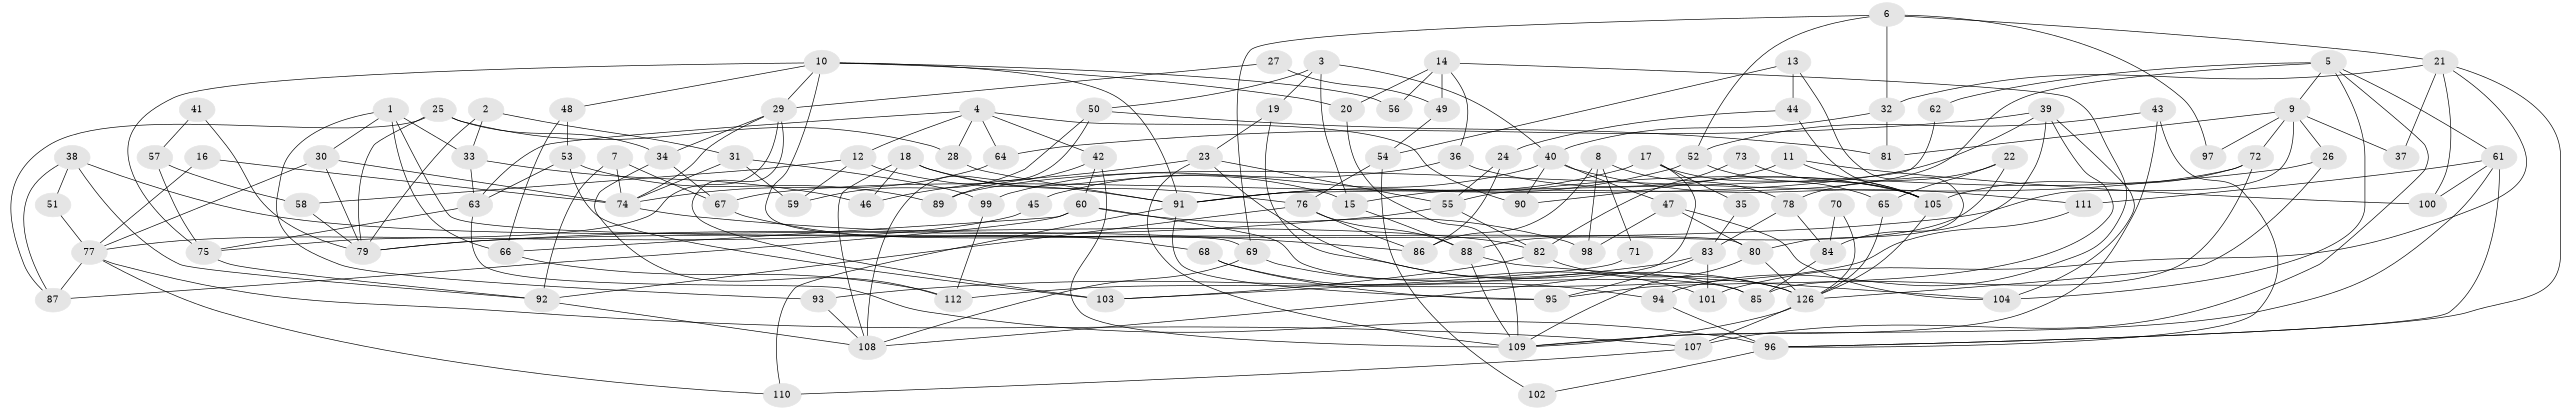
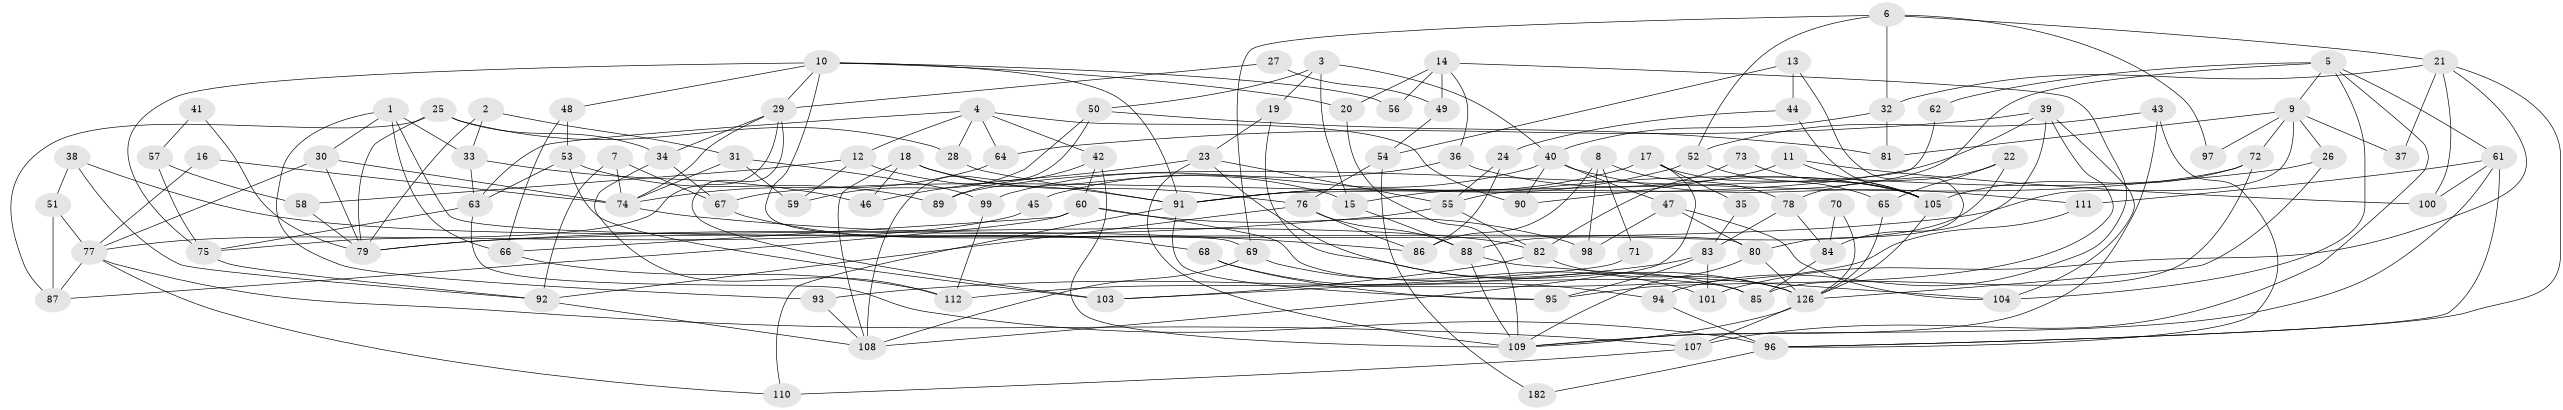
edge "38" -- "87": now "51" -- "87"
node "102": label "102" -> "182"
